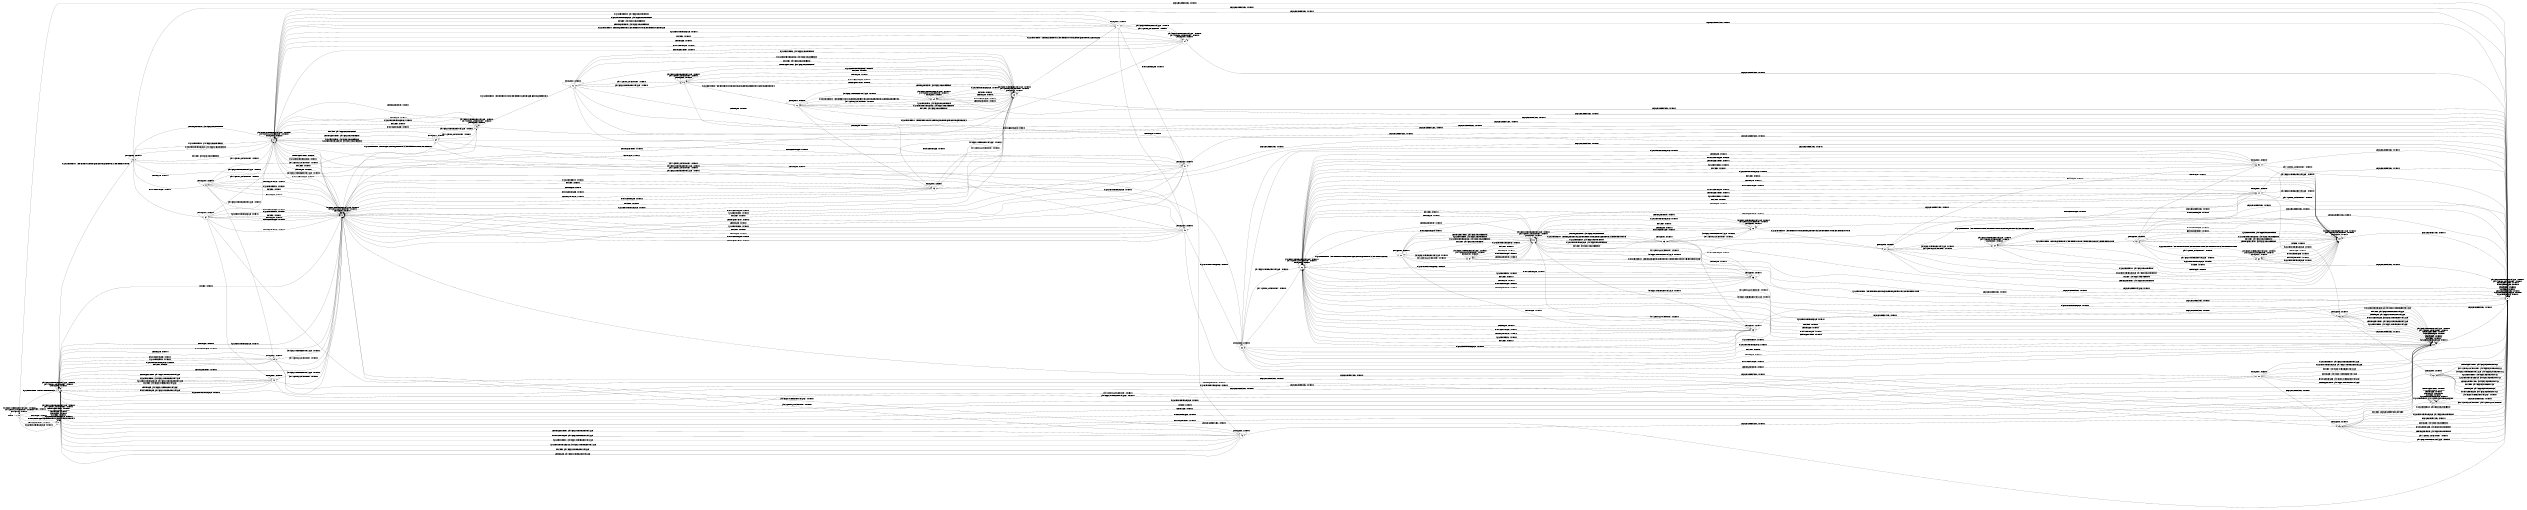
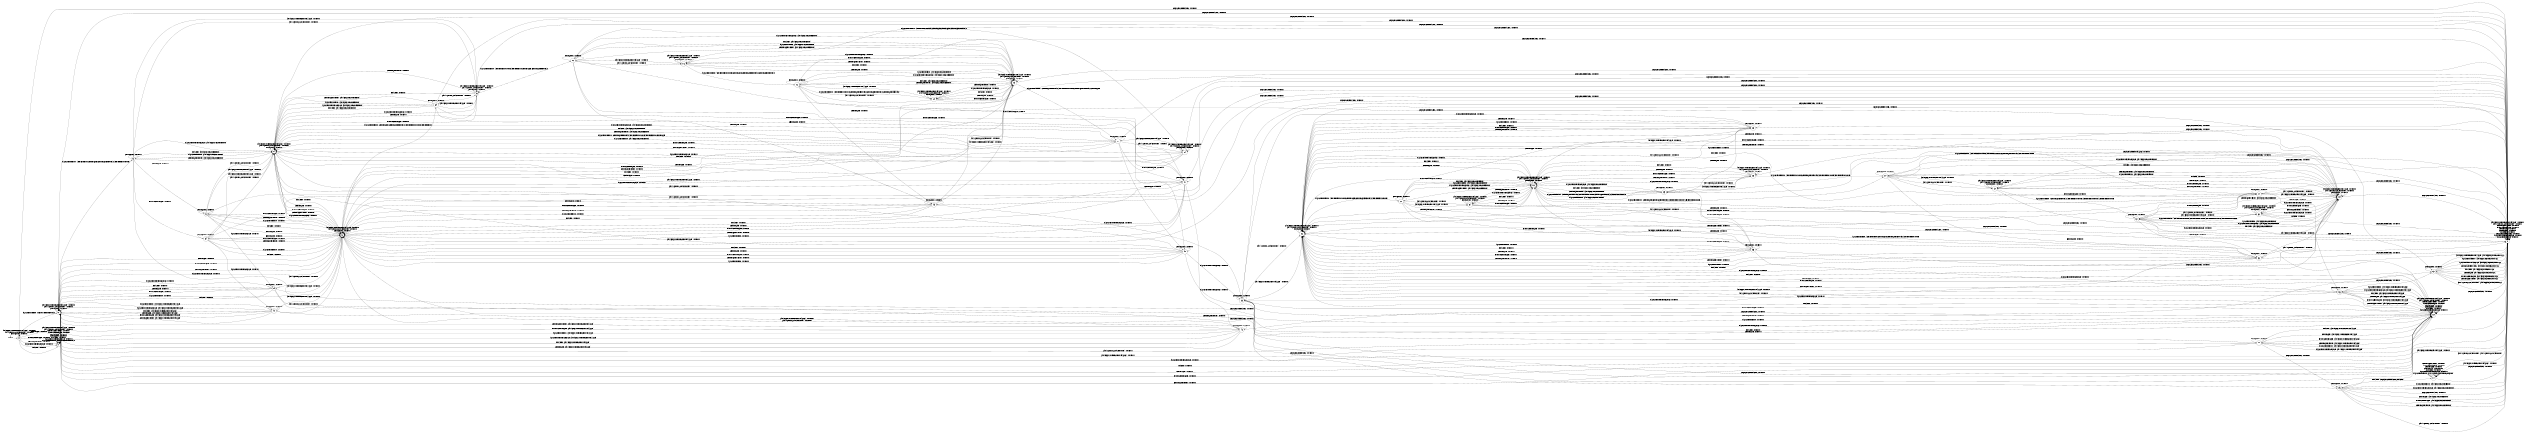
edge "s12" -> "s1": now "s12" -> "s37"
